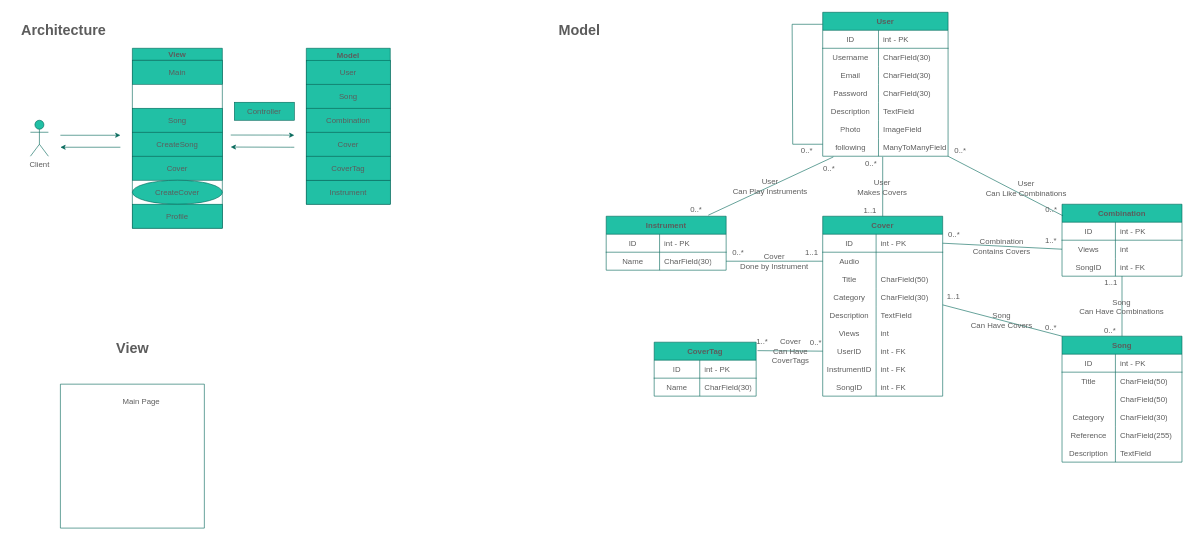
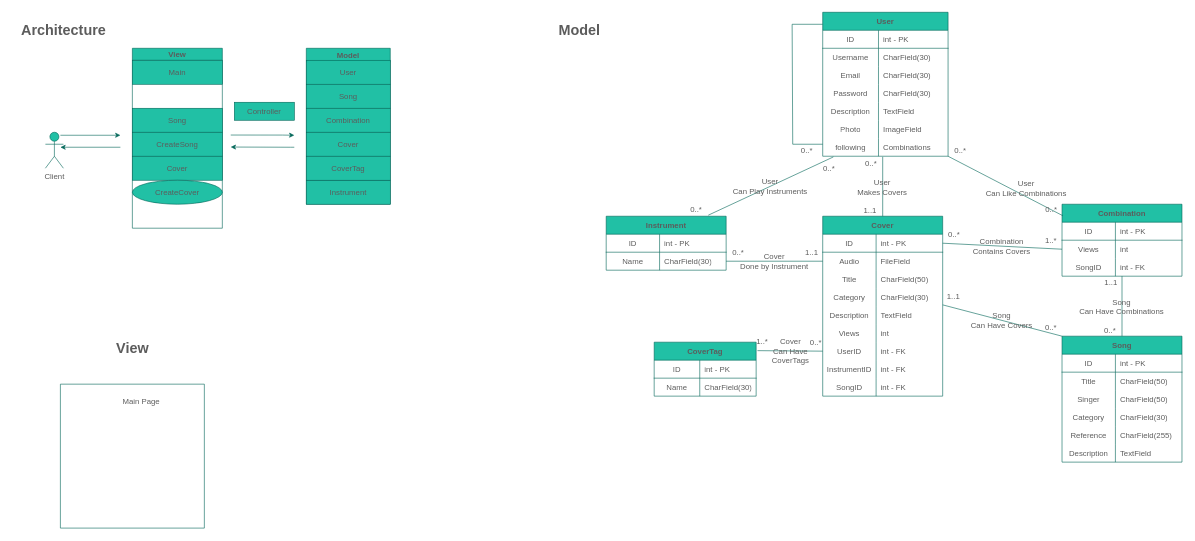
node "Client": moved (39, 138) -> (54, 150)
node "ManyToManyField": label "ManyToManyField" -> "Combinations"
node "Profile": removed
node "FileField": added
node "Singer": added
